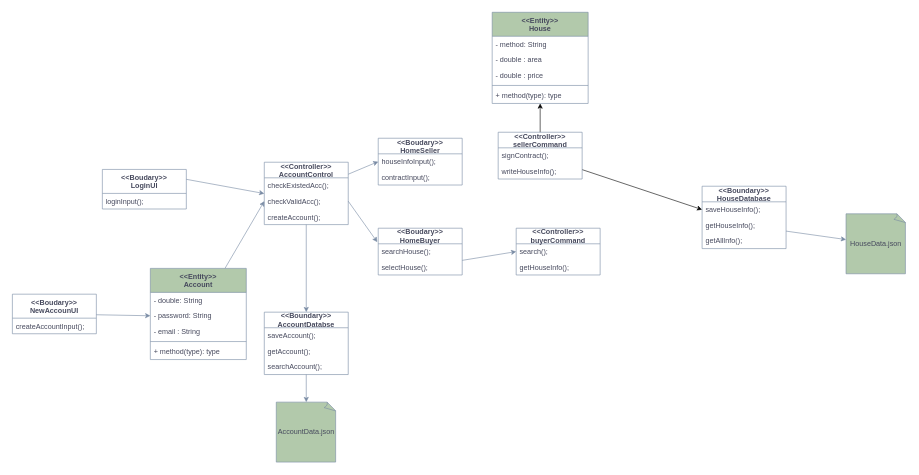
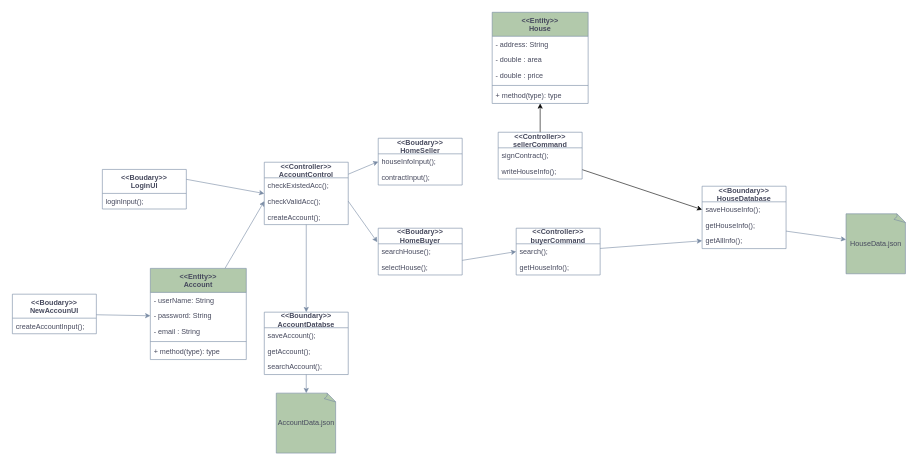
node "- method: String": label "- method: String" -> "- address: String"
edge "search();" -> "getAllInfo();": added
node "- double: String": label "- double: String" -> "- userName: String"
node "AccountData.json": moved (306, 432) -> (306, 423)
